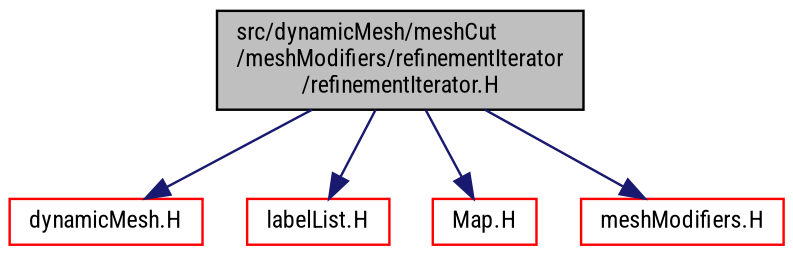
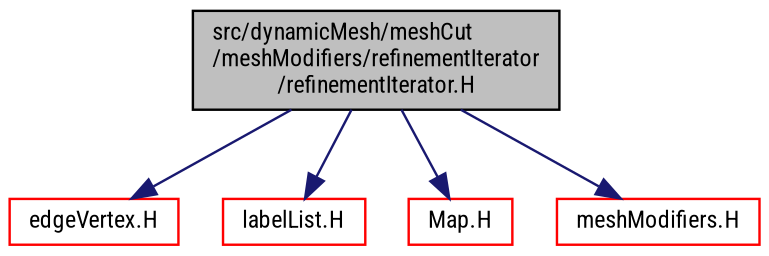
node "dynamicMesh.H": label "dynamicMesh.H" -> "edgeVertex.H"
